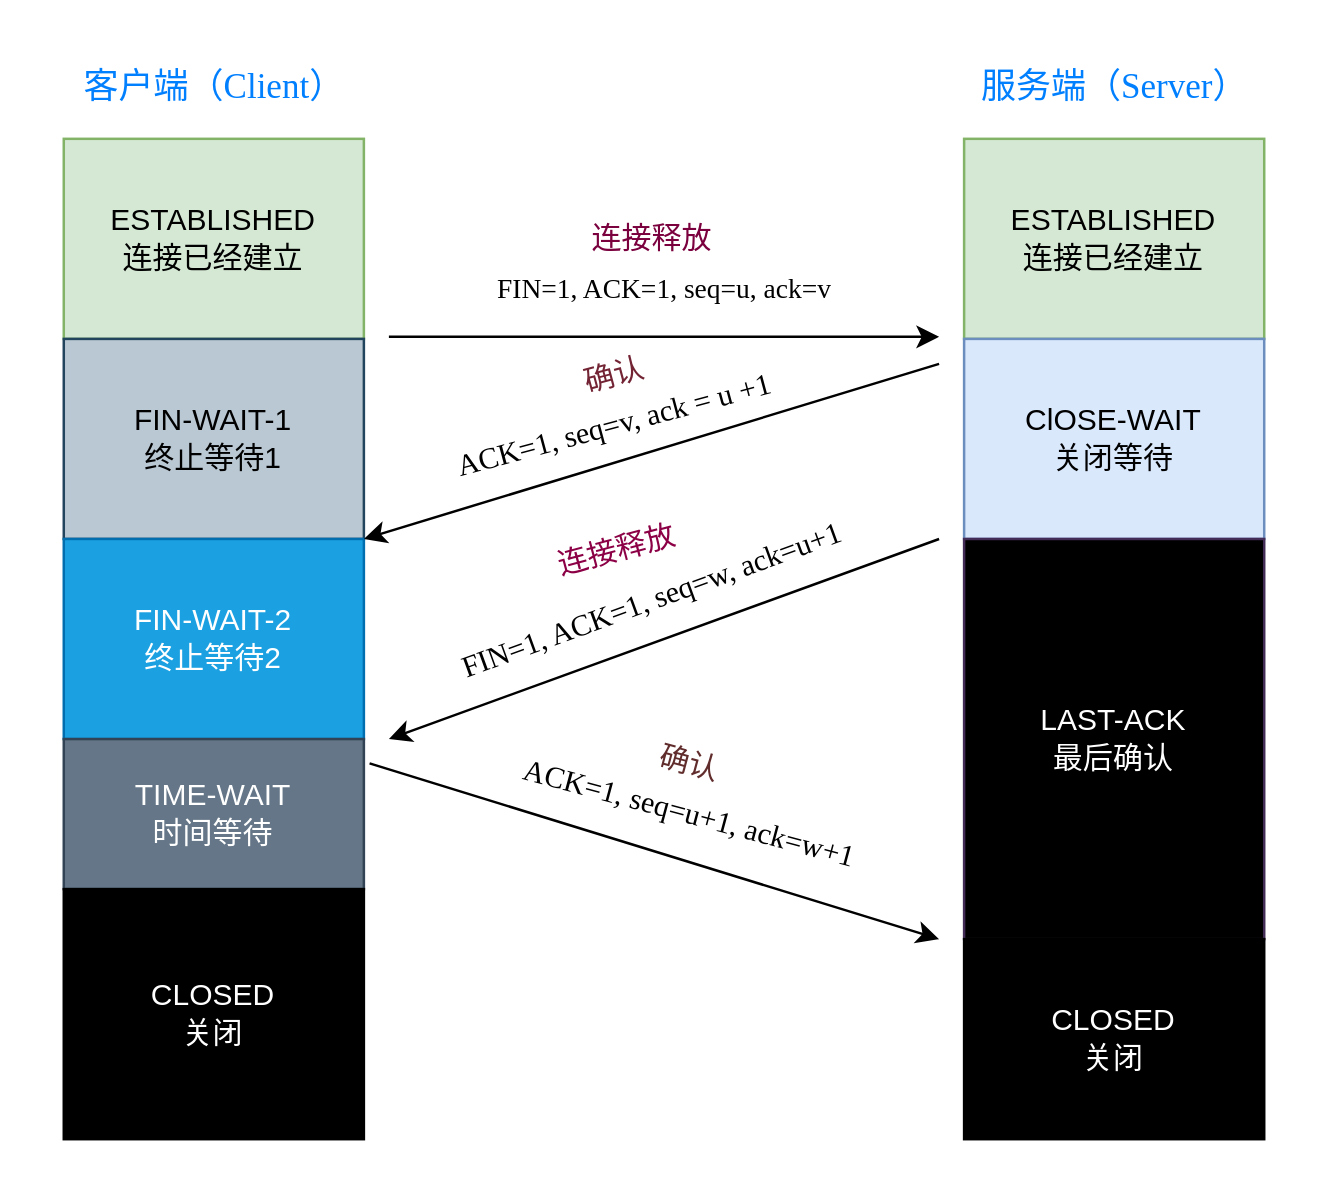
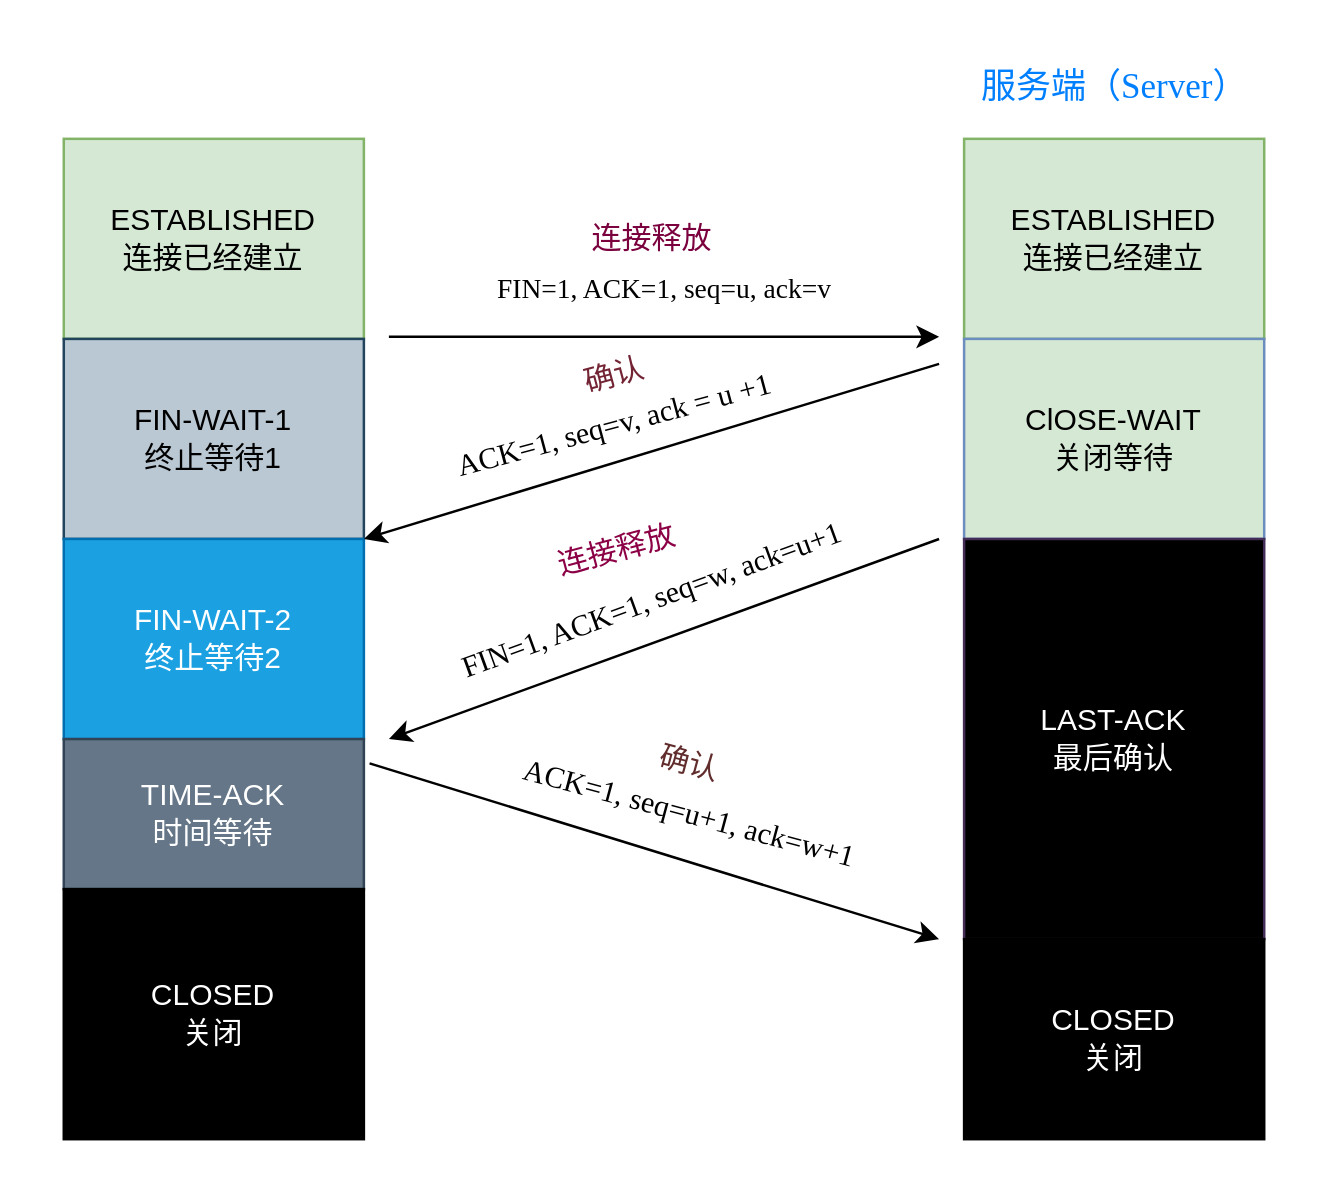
node "客户端（Client）": removed
node "ClOSE-WAIT 关闭等待": fillcolor #dae8fc -> #d5e8d4
node "TIME-WAIT 时间等待": label "TIME-WAIT 时间等待" -> "TIME-ACK 时间等待"
